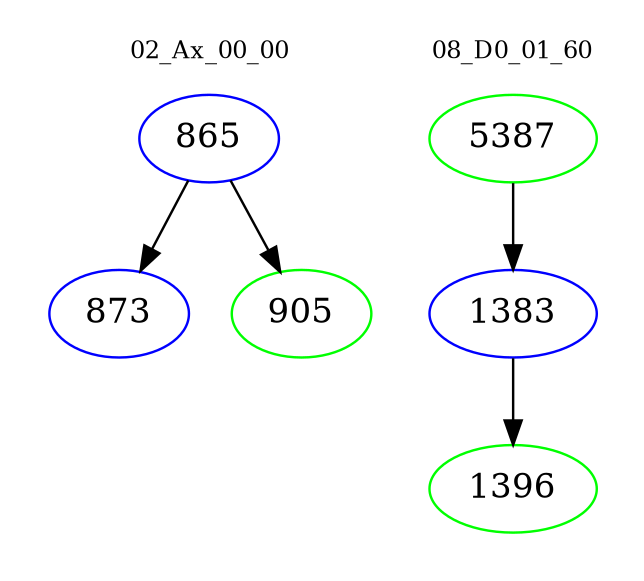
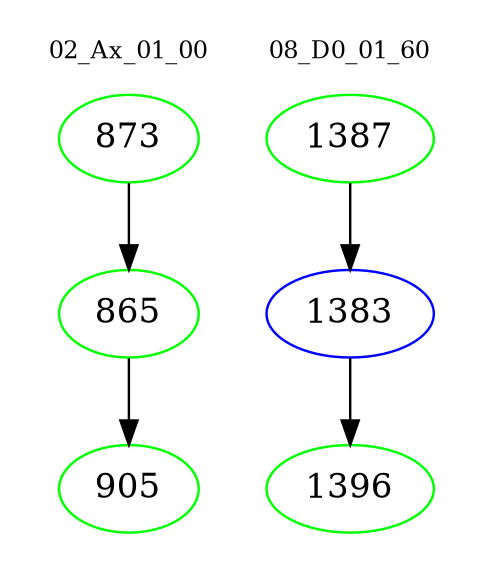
cluster "02_Ax_00_00": label "02_Ax_00_00" -> "02_Ax_01_00"
node "865": color blue -> green
node "5387": label "5387" -> "1387"
edge "865" -> "873": reversed
node "873": color blue -> green
